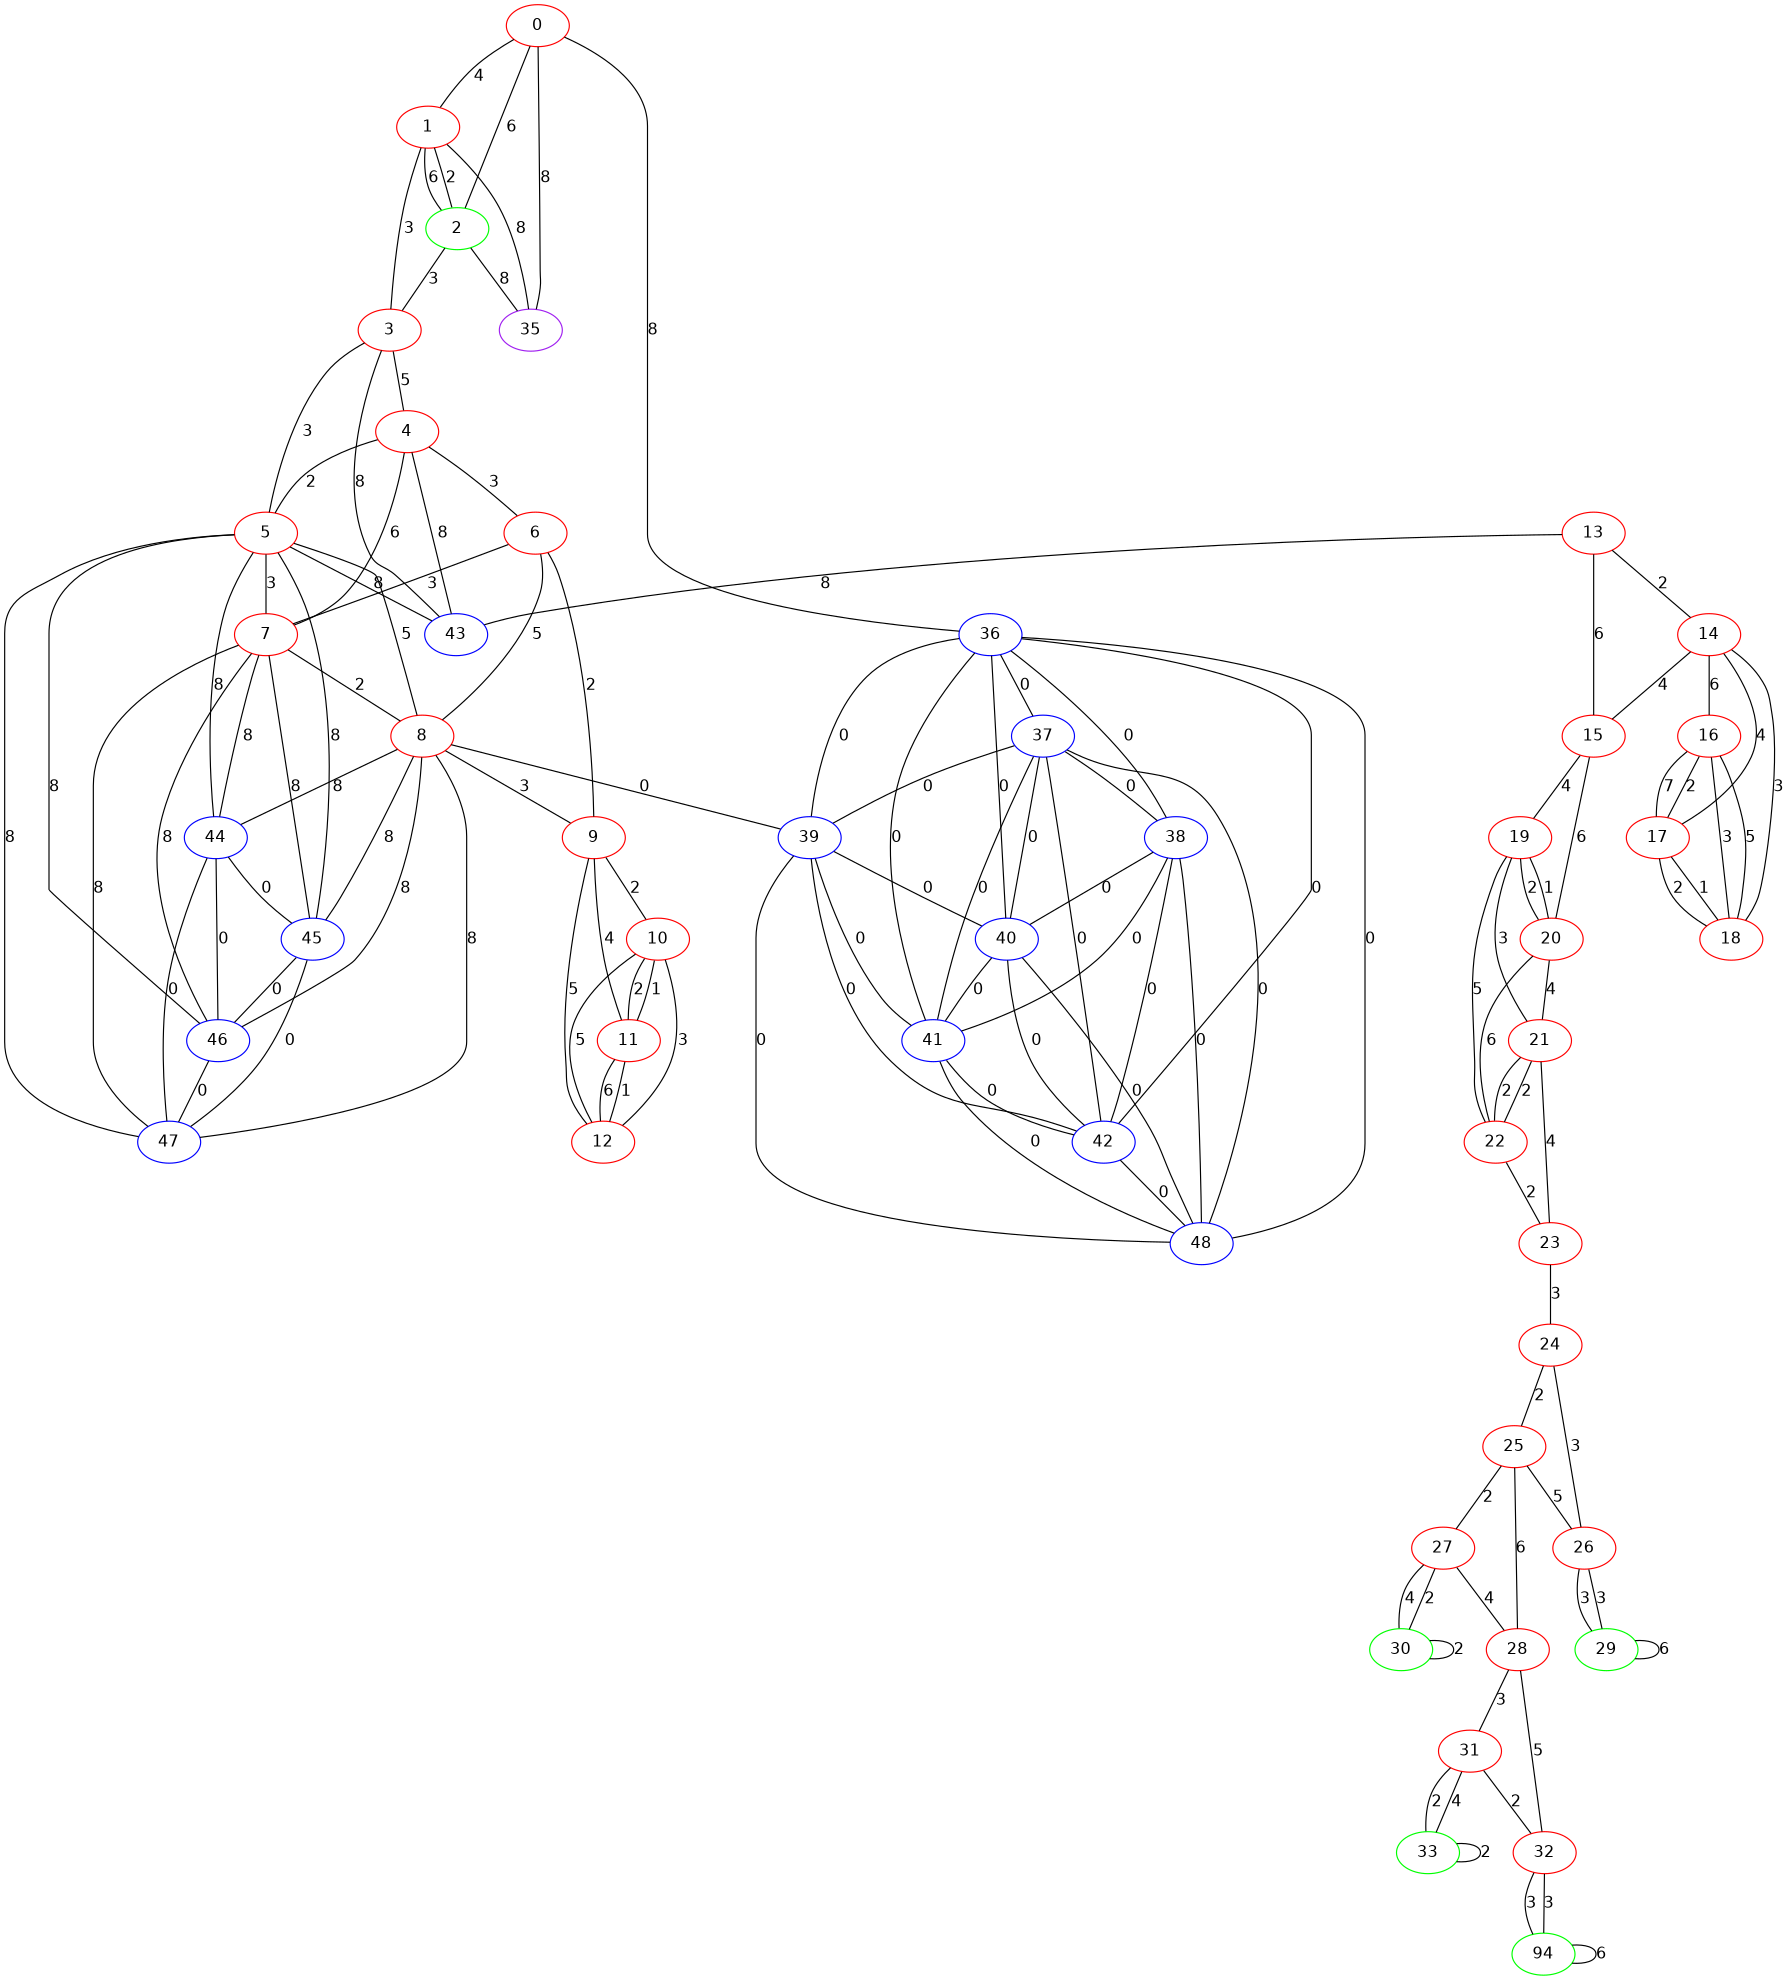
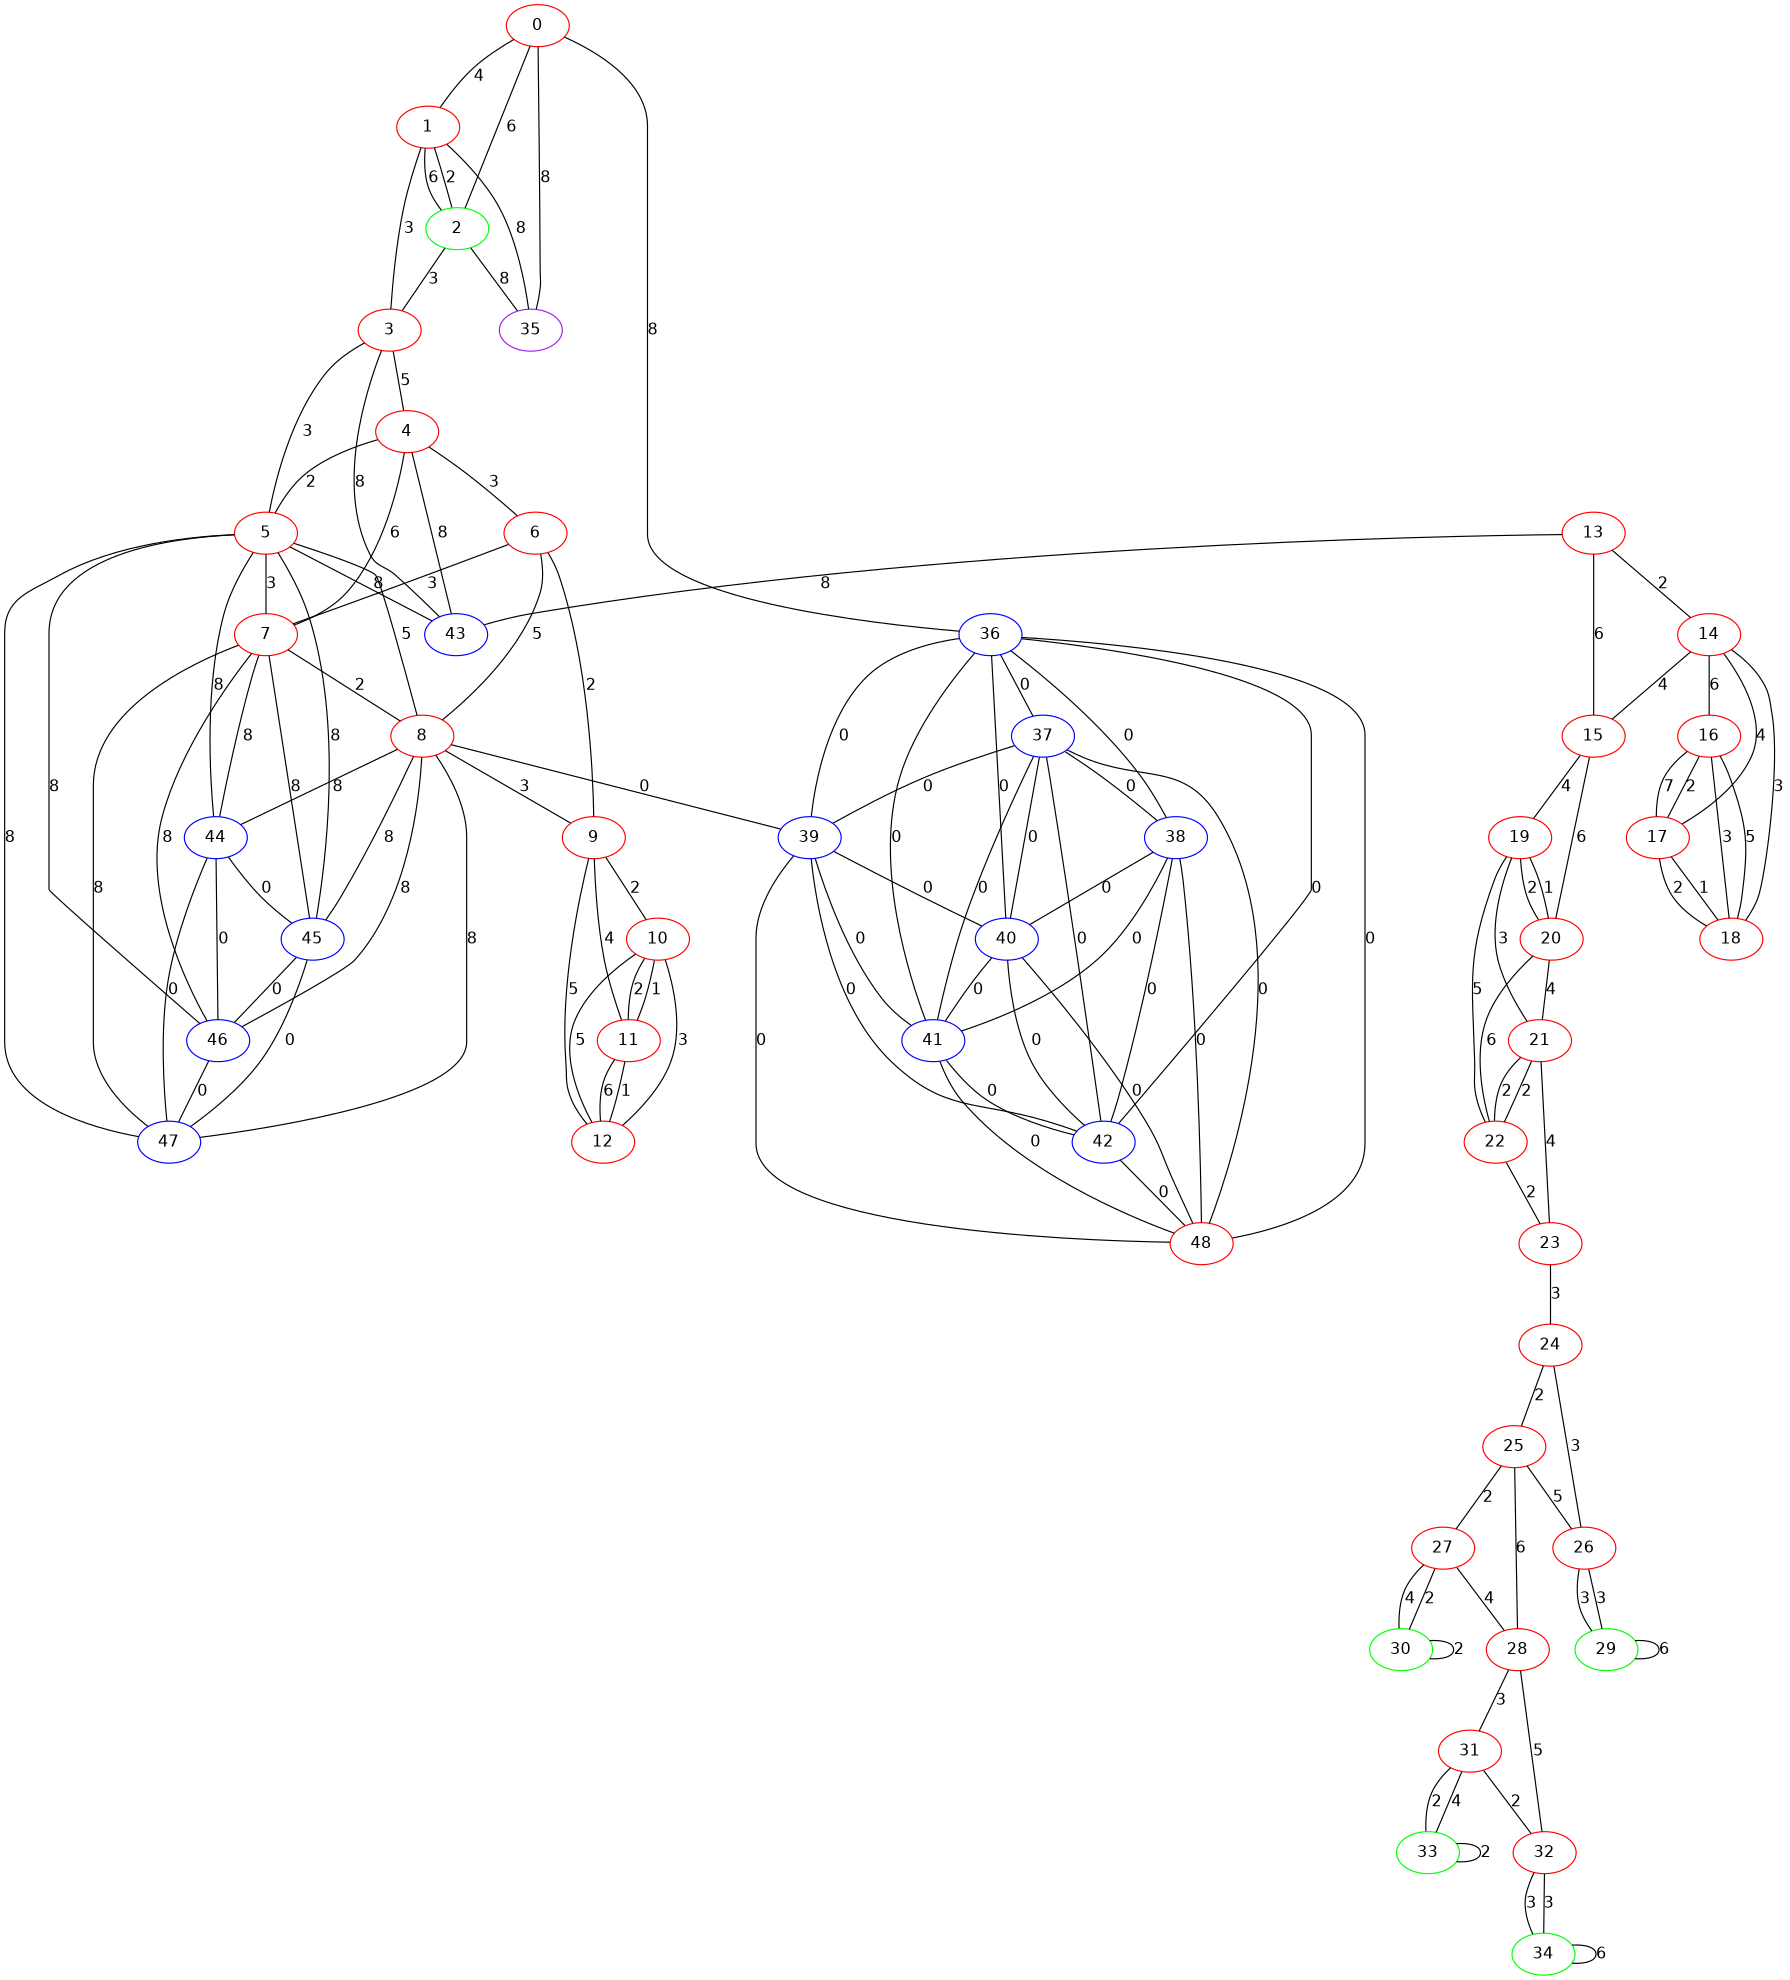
node "48": color blue -> red
node "94": label "94" -> "34"
